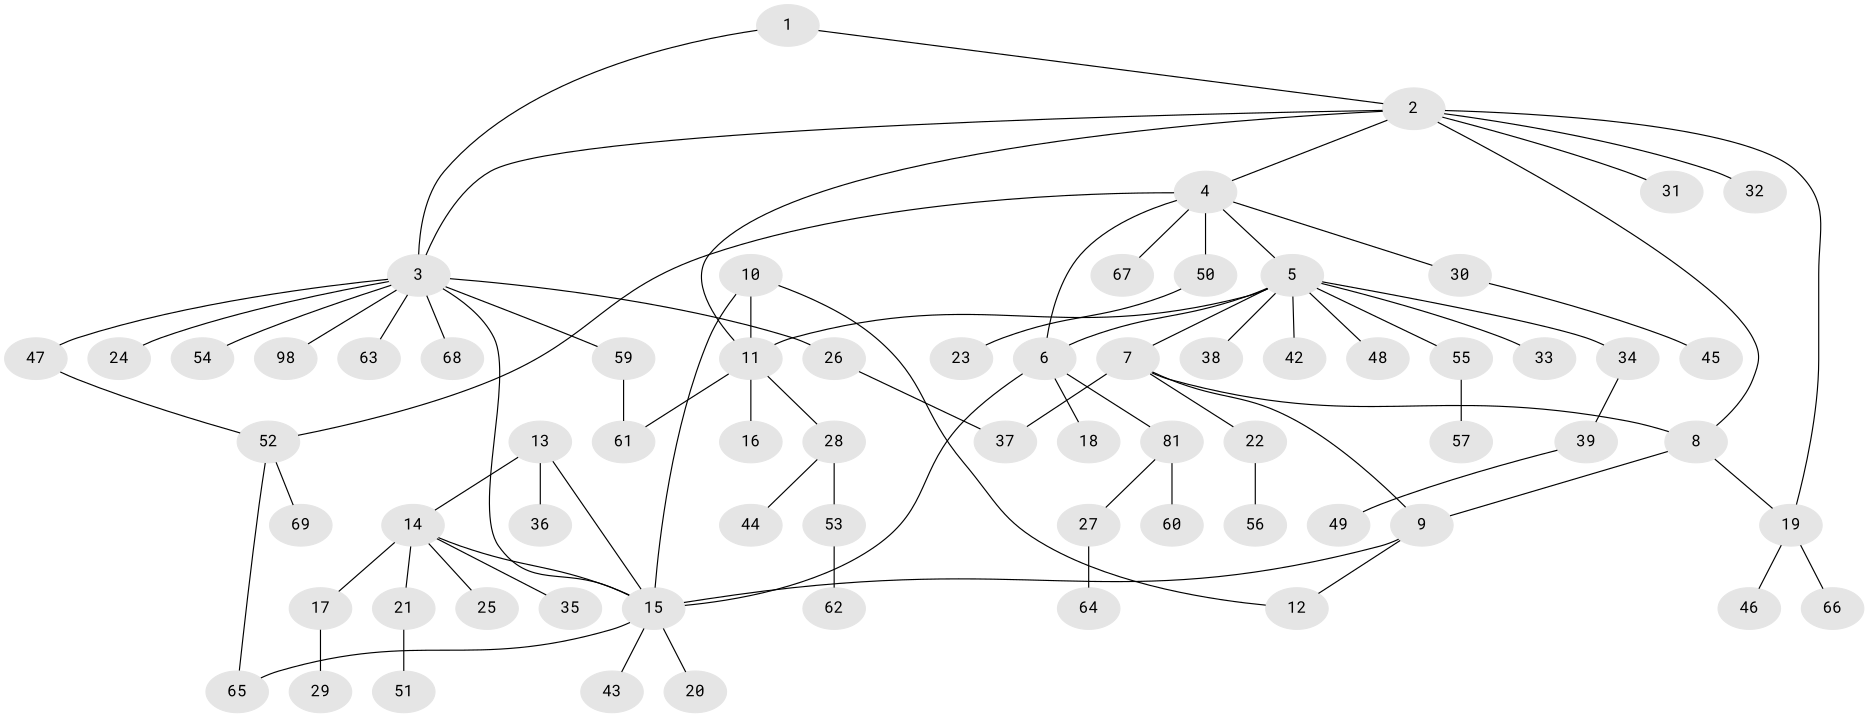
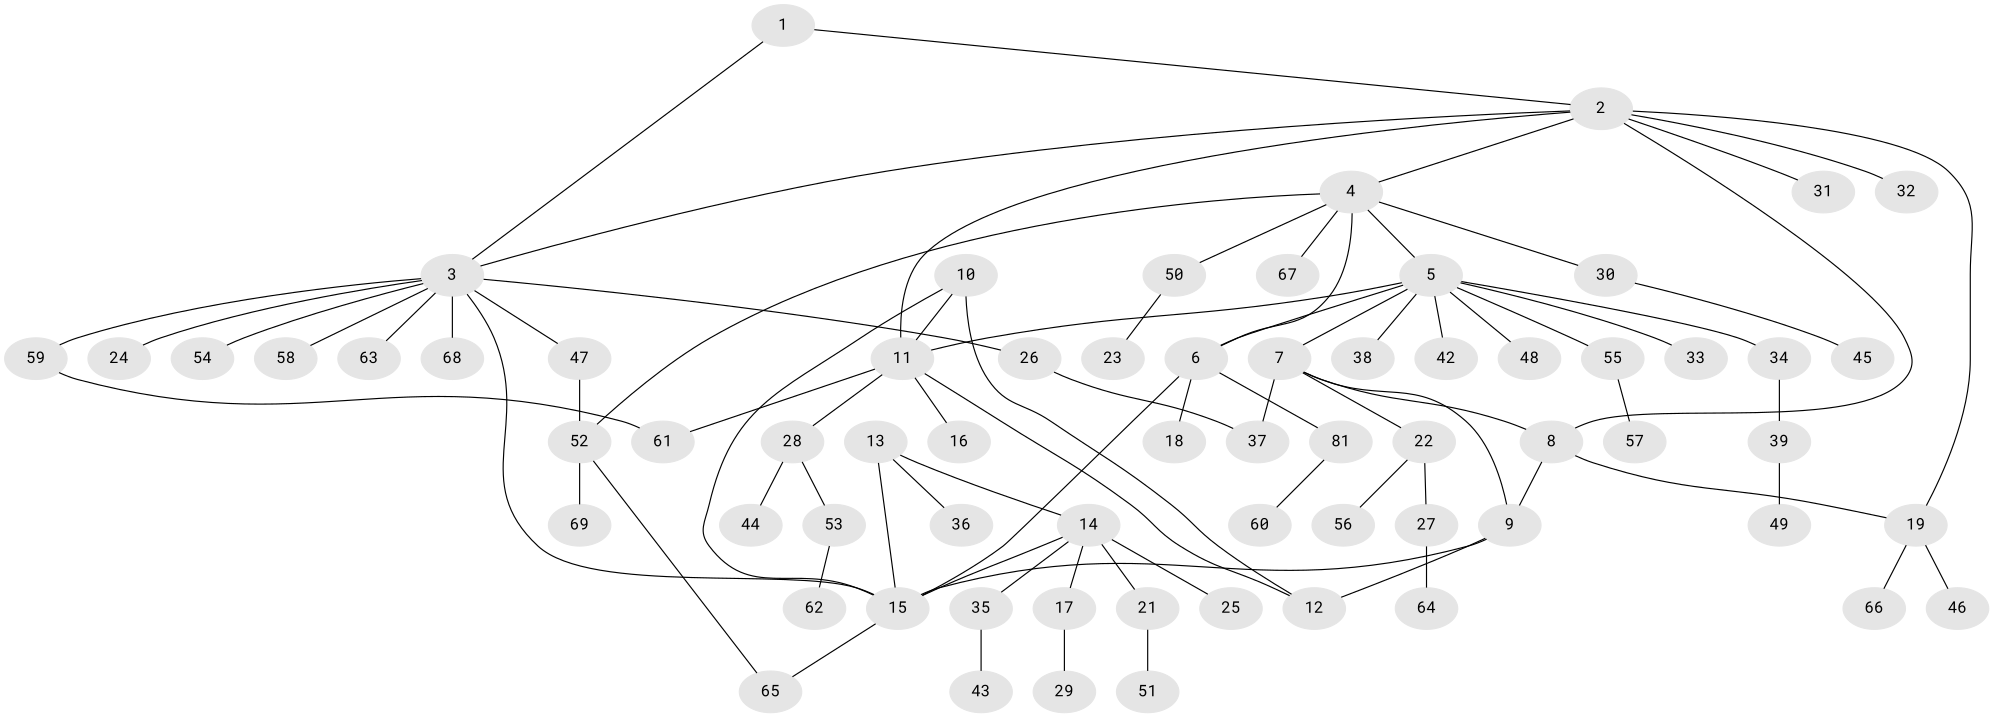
node "98": label "98" -> "58"
edge "81" -- "27": now "22" -- "27"
edge "11" -- "12": added
edge "15" -- "43": now "35" -- "43"
node "20": removed
